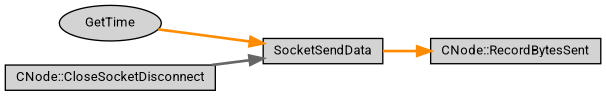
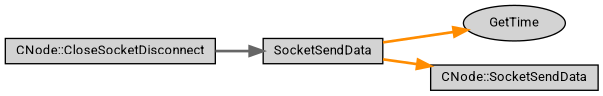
edge "GetTime" -> "SocketSendData": reversed
node "CNode::RecordBytesSent": label "CNode::RecordBytesSent" -> "CNode::SocketSendData"
